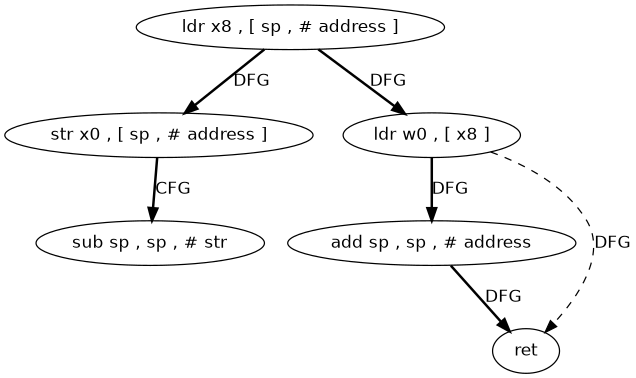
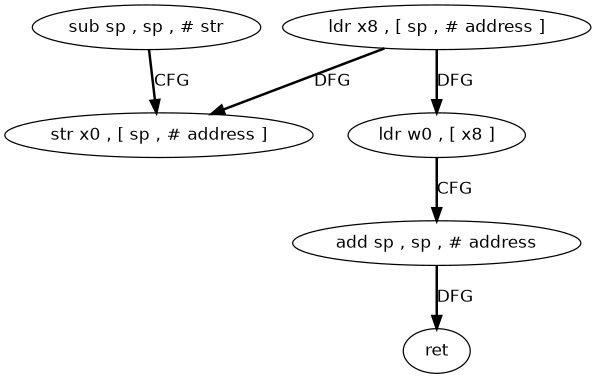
edge "str x0 , [ sp , # address ]" -> "sub sp , sp , # str": reversed
edge "ldr w0 , [ x8 ]" -> "add sp , sp , # address": label "DFG" -> "CFG"
edge "ldr w0 , [ x8 ]" -> "ret": removed, label "DFG"
